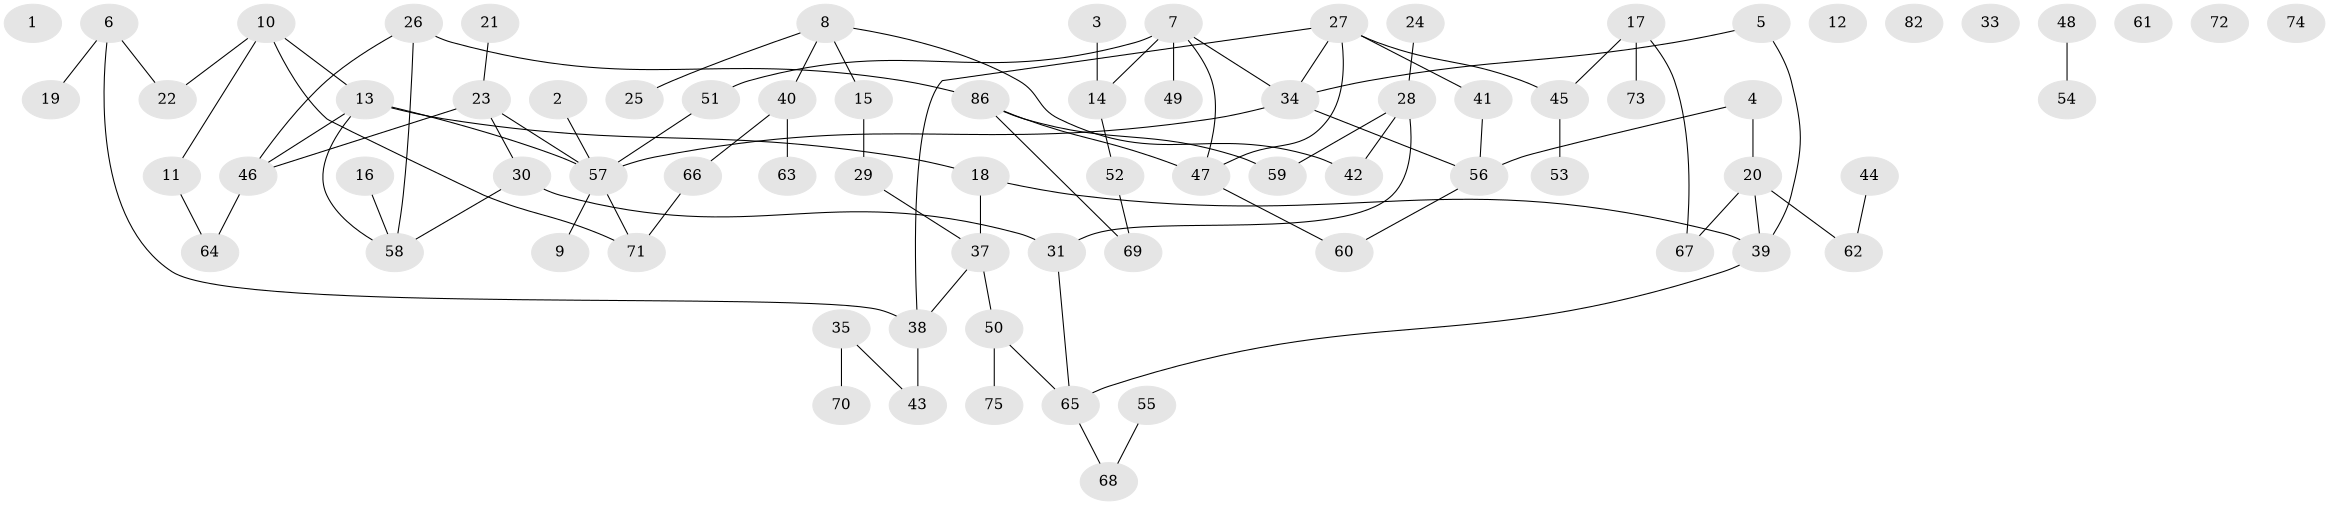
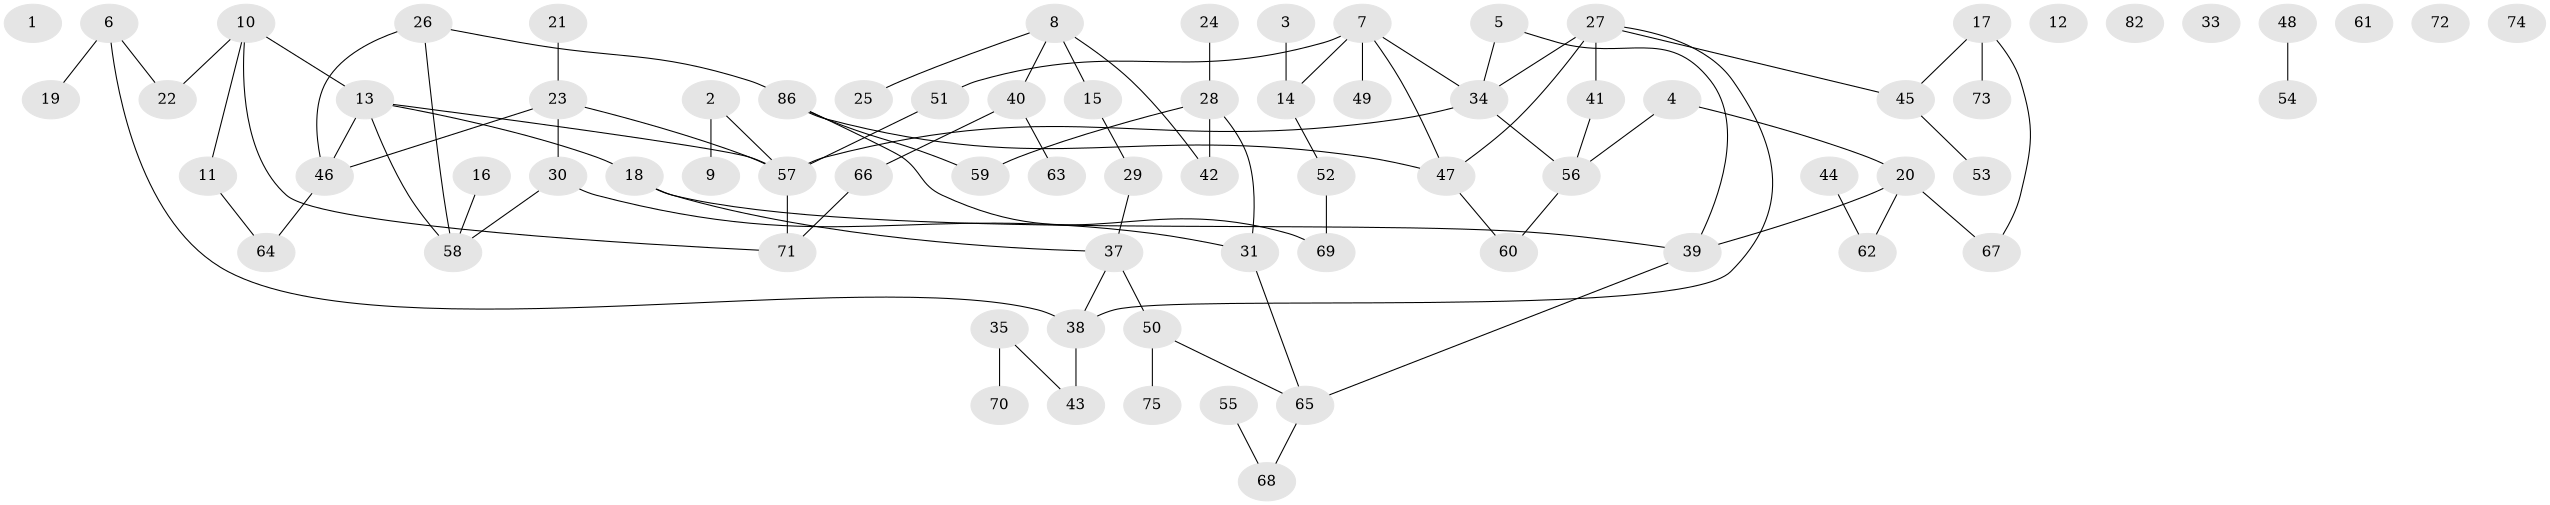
edge "57" -- "9": now "2" -- "9"
